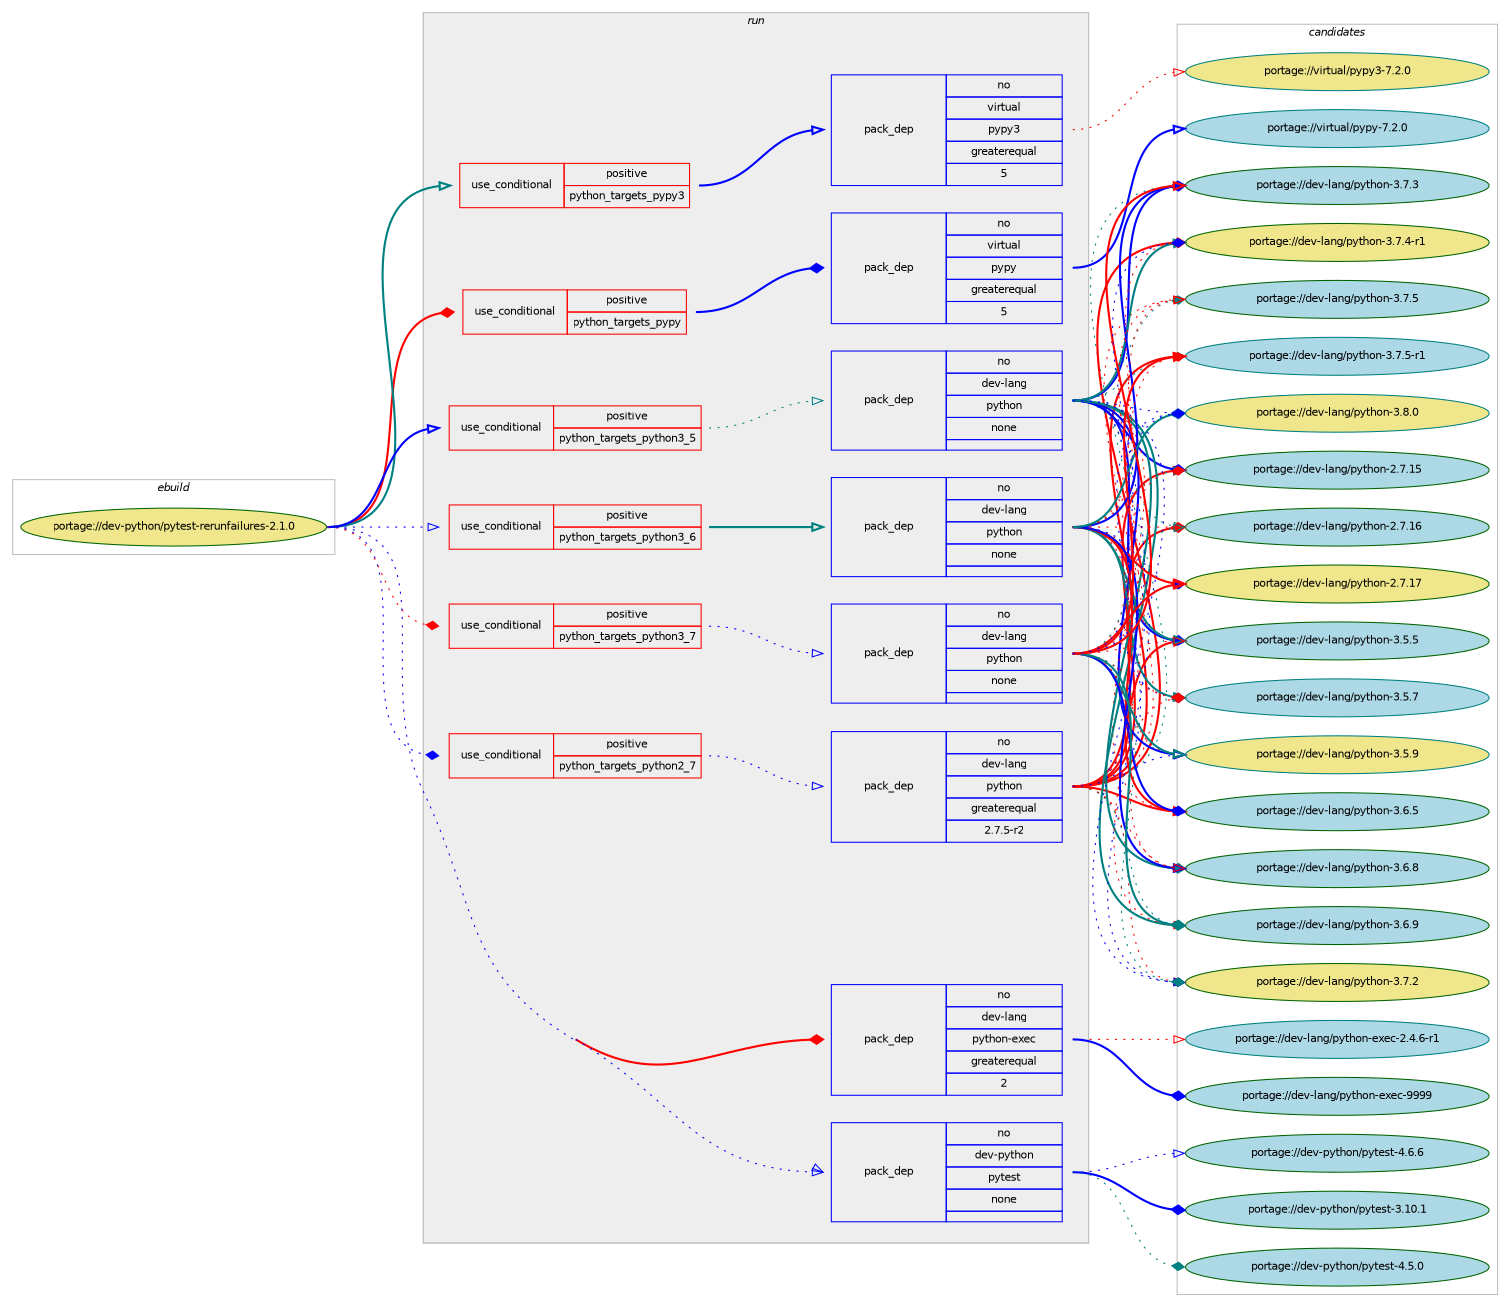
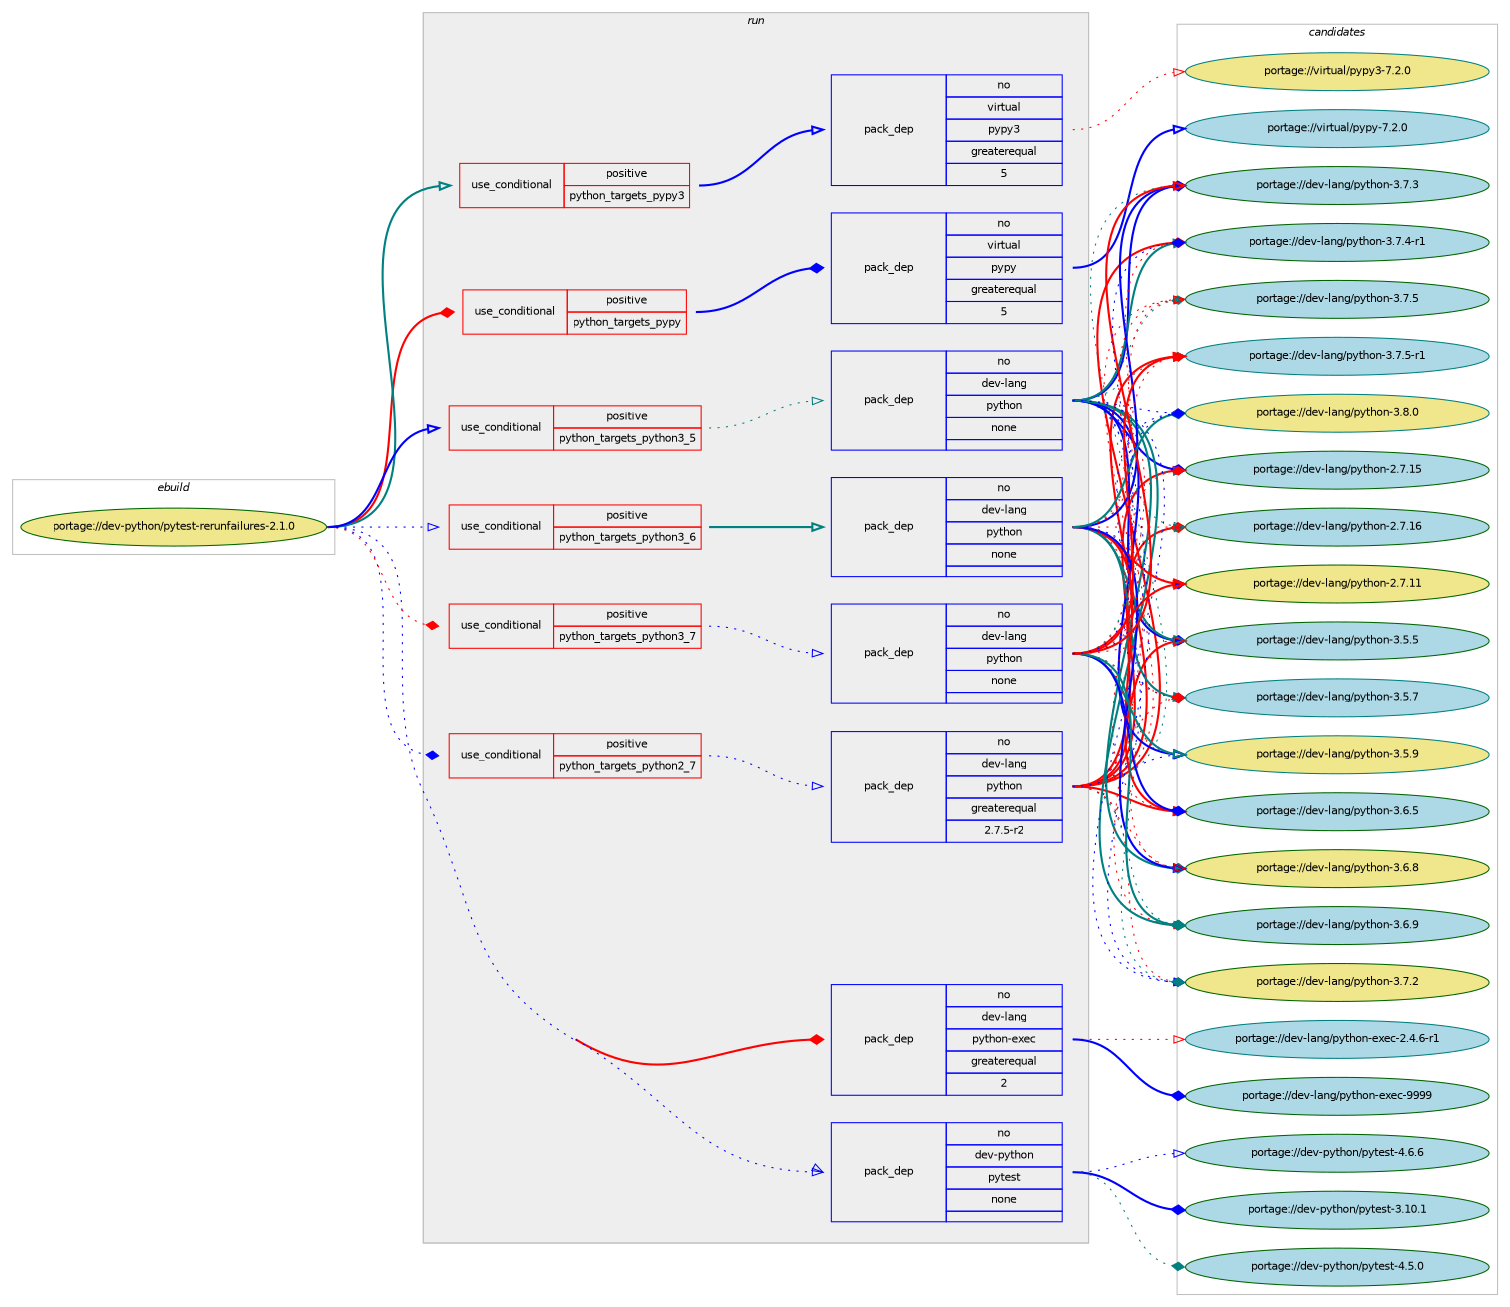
node "portage://dev-lang/python-3.7.4-r1": fillcolor khaki -> lightblue
node "portage://dev-lang/python-2.7.17": label "portage://dev-lang/python-2.7.17" -> "portage://dev-lang/python-2.7.11"
node "portage://dev-lang/python-3.6.8": fillcolor lightblue -> khaki
